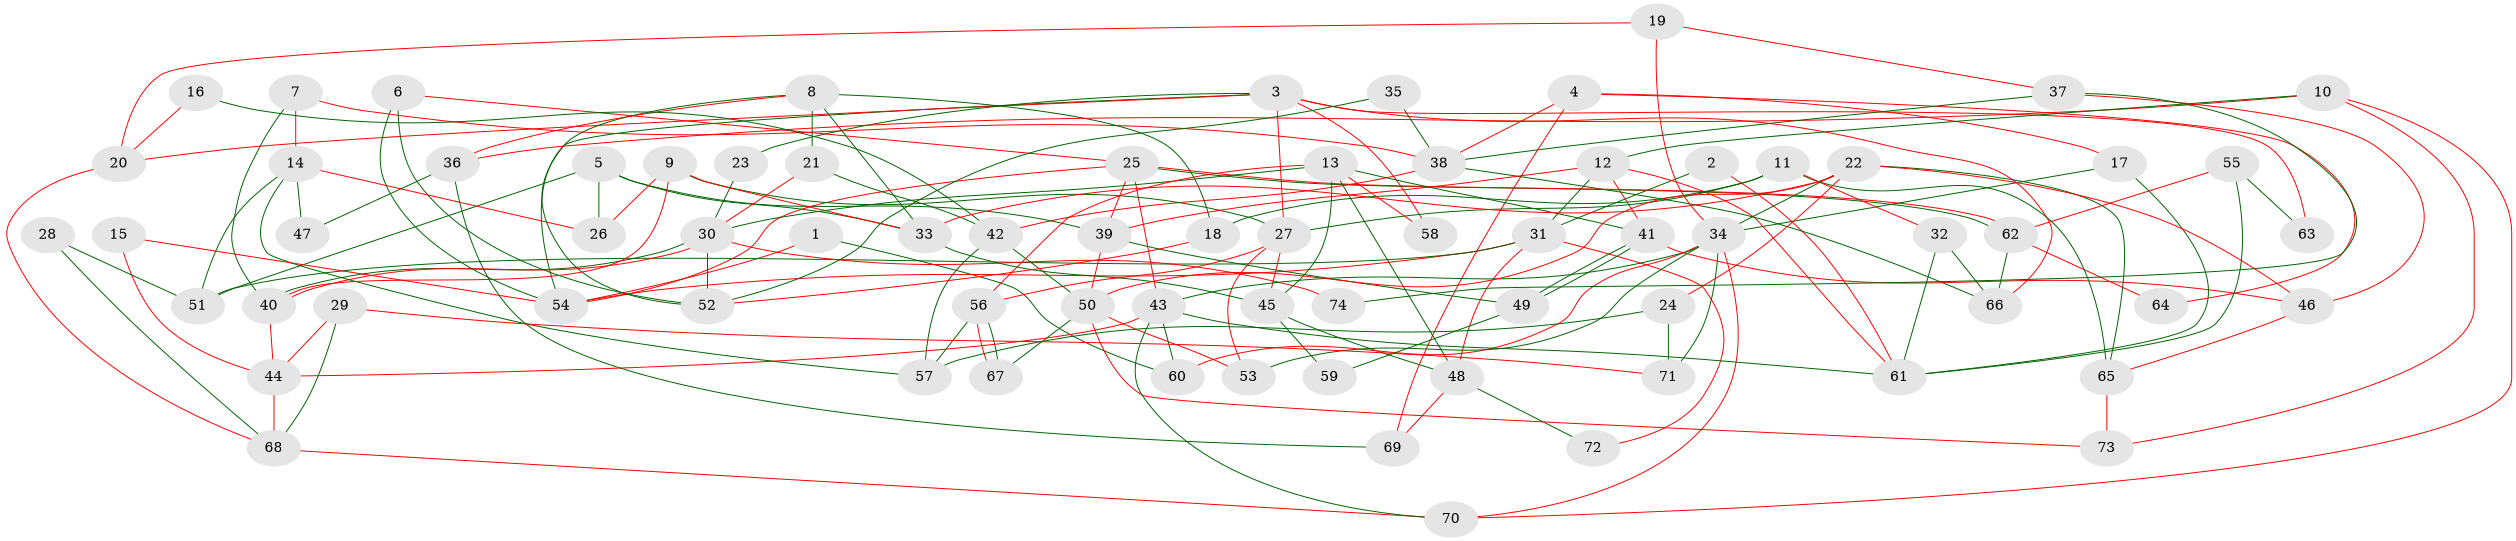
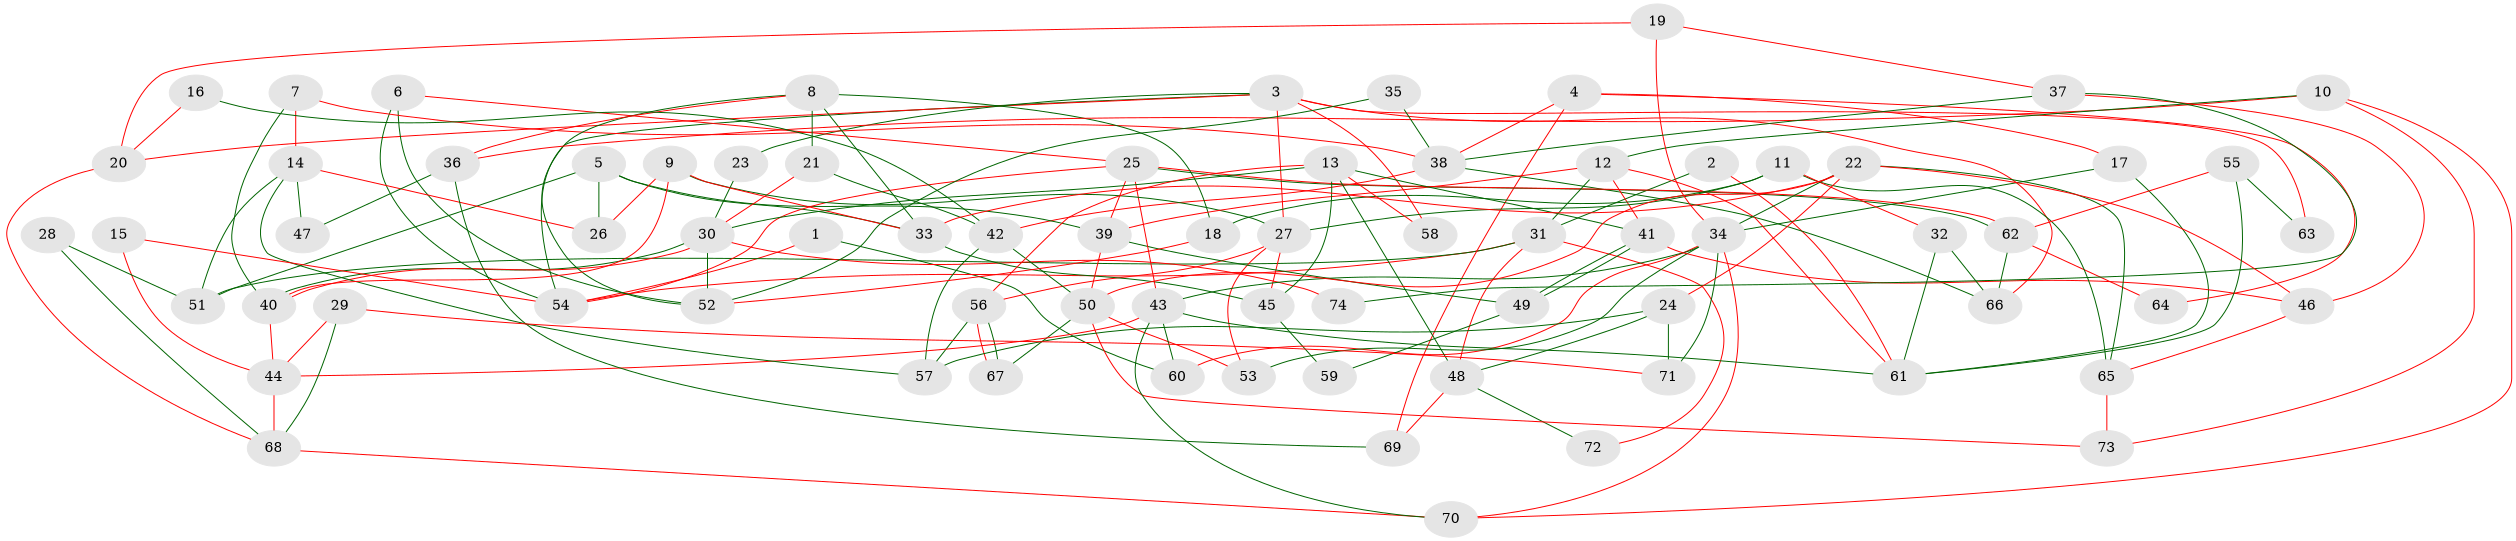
edge "45" -- "48": now "24" -- "48"
